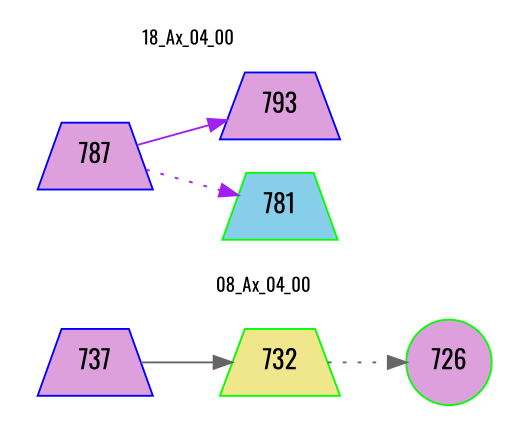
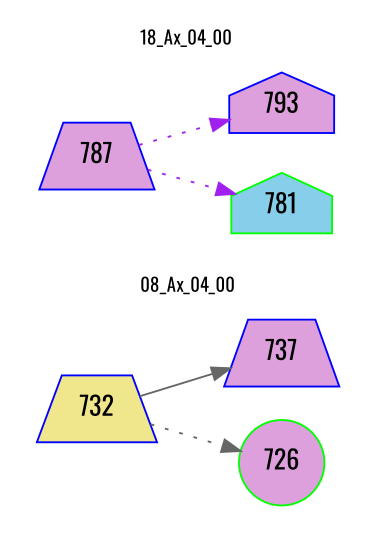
node "793": shape trapezium -> house
edge "787" -> "793": style solid -> dotted
node "781": shape trapezium -> house
edge "737" -> "732": reversed
node "732": color green -> blue
